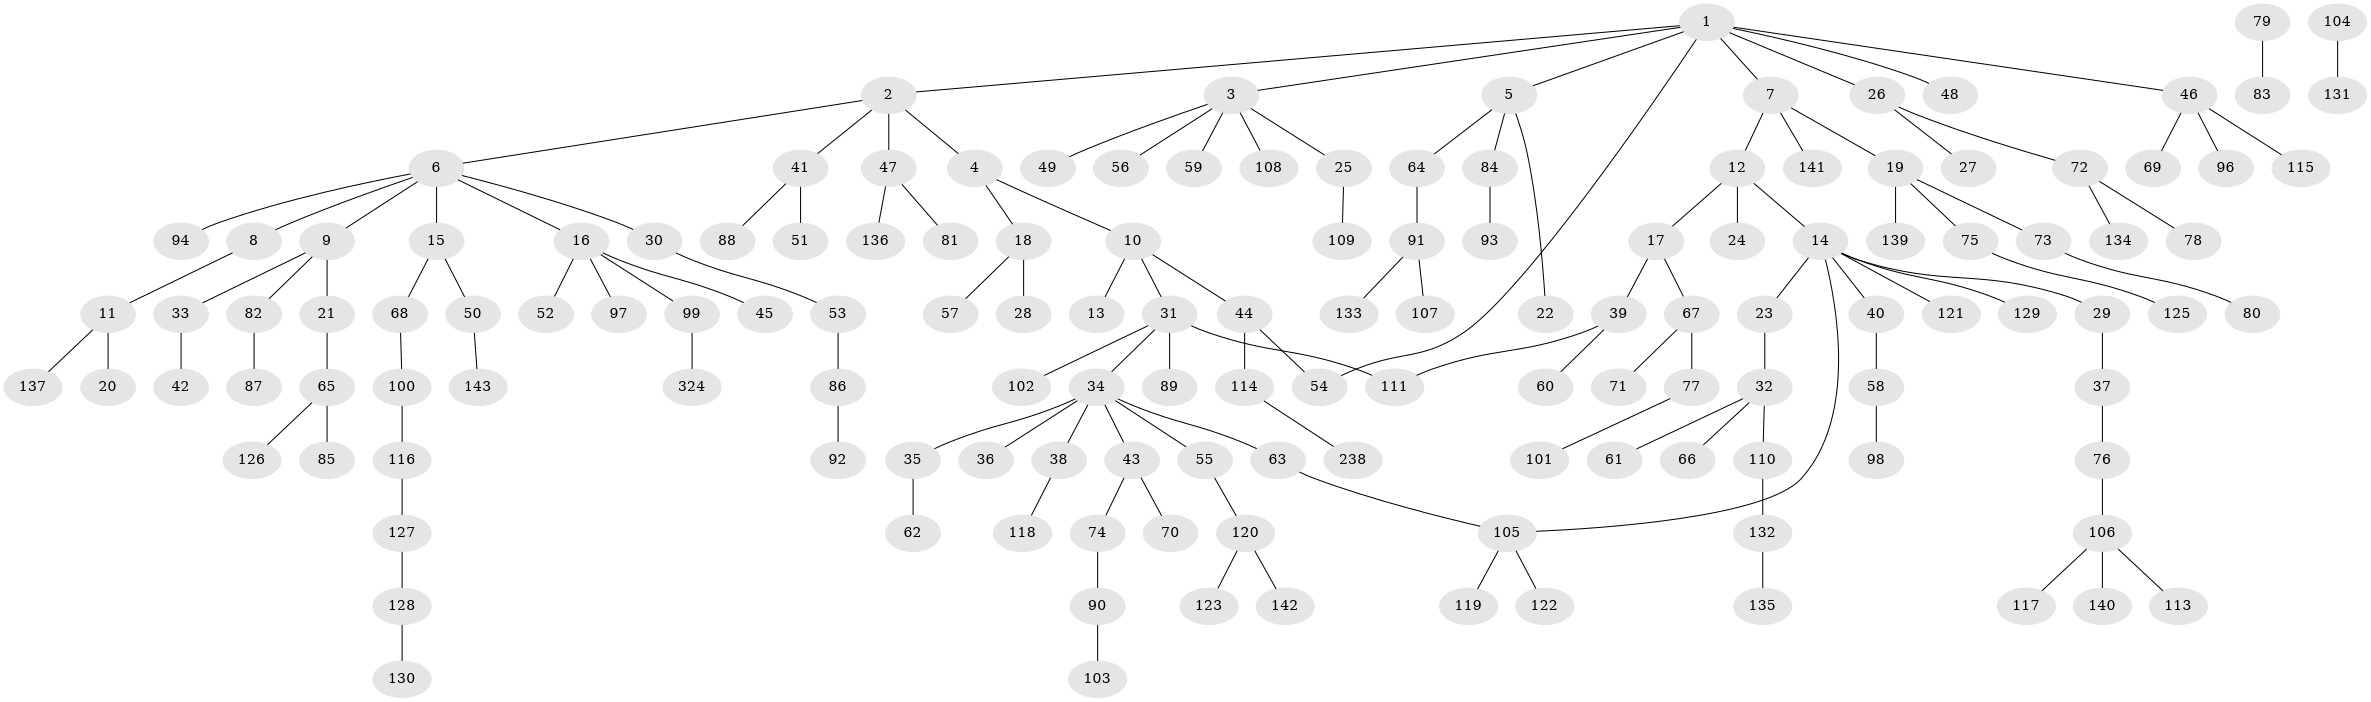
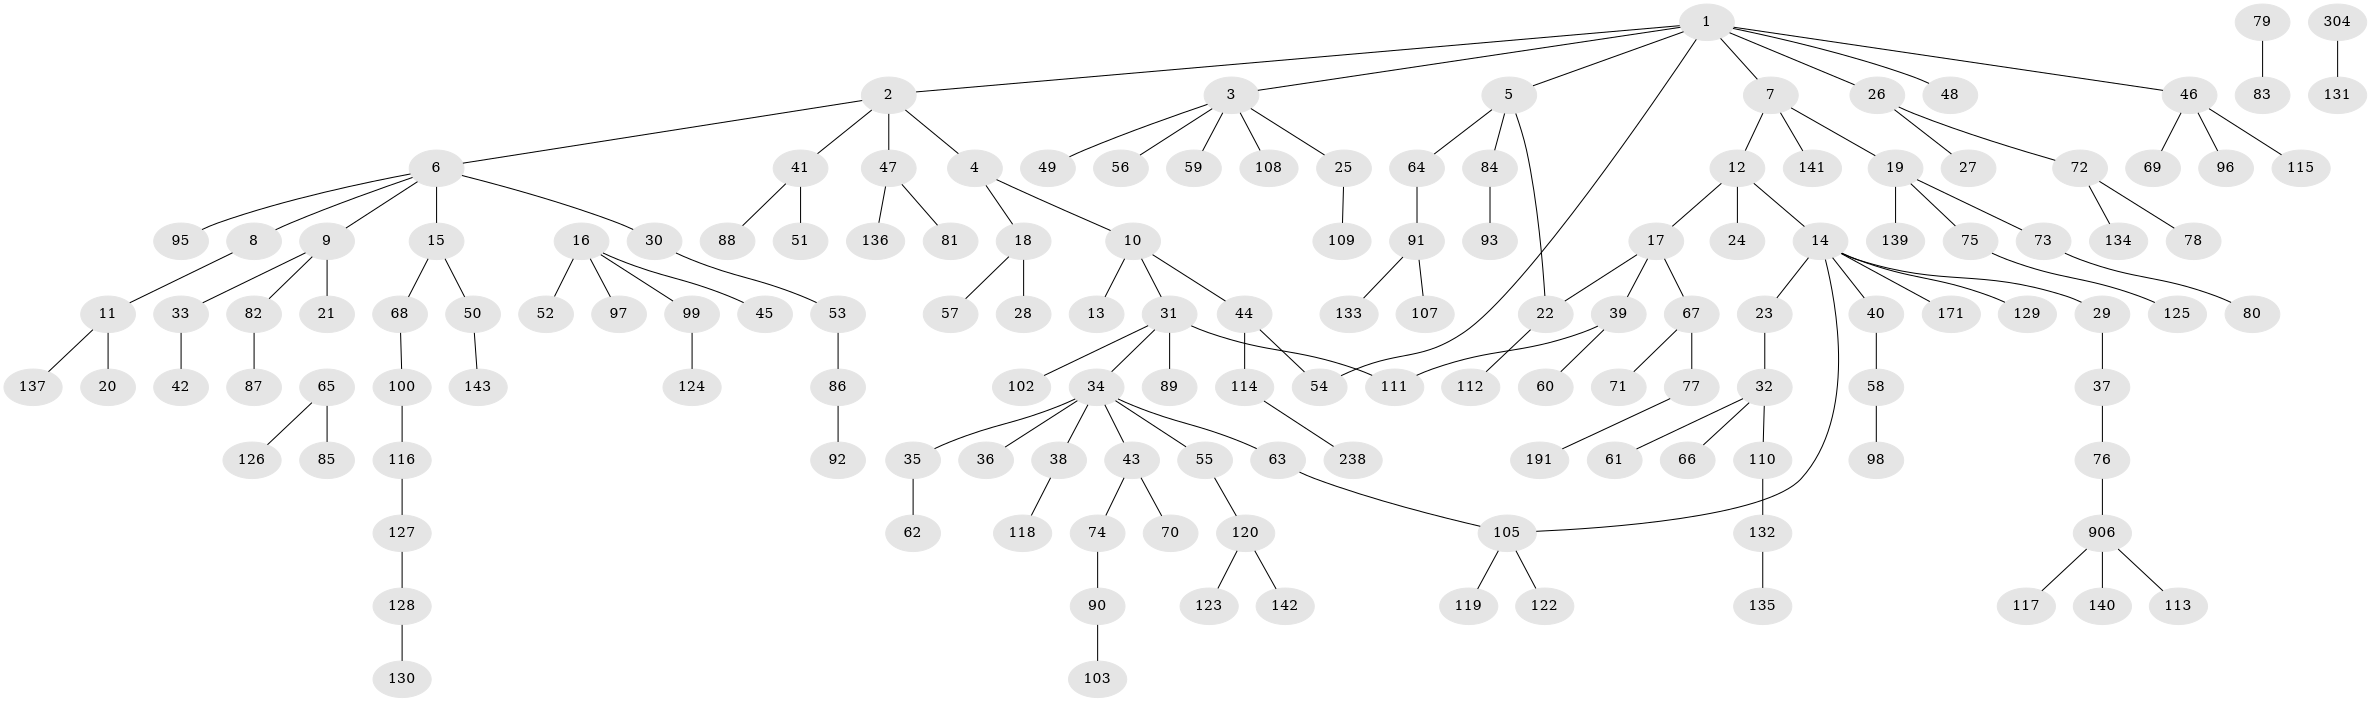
node "104": label "104" -> "304"
edge "6" -- "16": removed
node "94": label "94" -> "95"
edge "17" -- "22": added
node "121": label "121" -> "171"
edge "21" -- "65": removed
node "324": label "324" -> "124"
node "112": added
node "101": label "101" -> "191"
node "106": label "106" -> "906"
